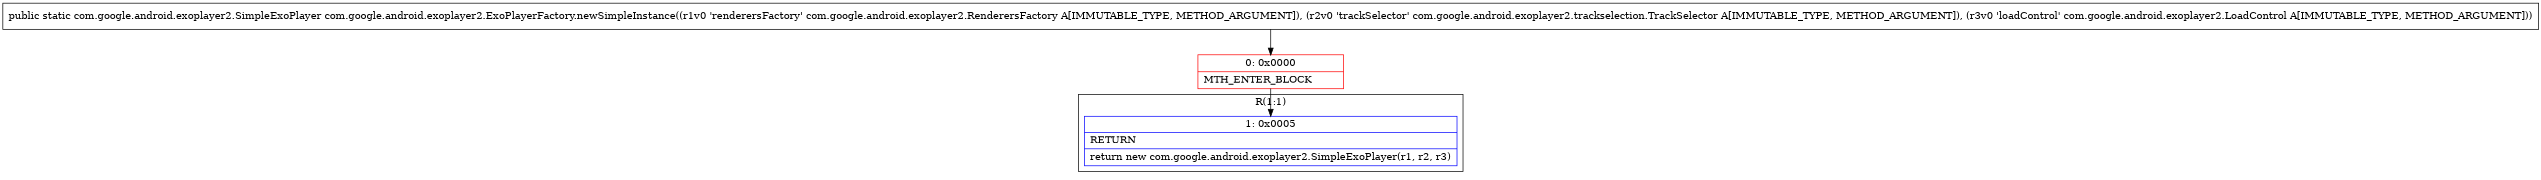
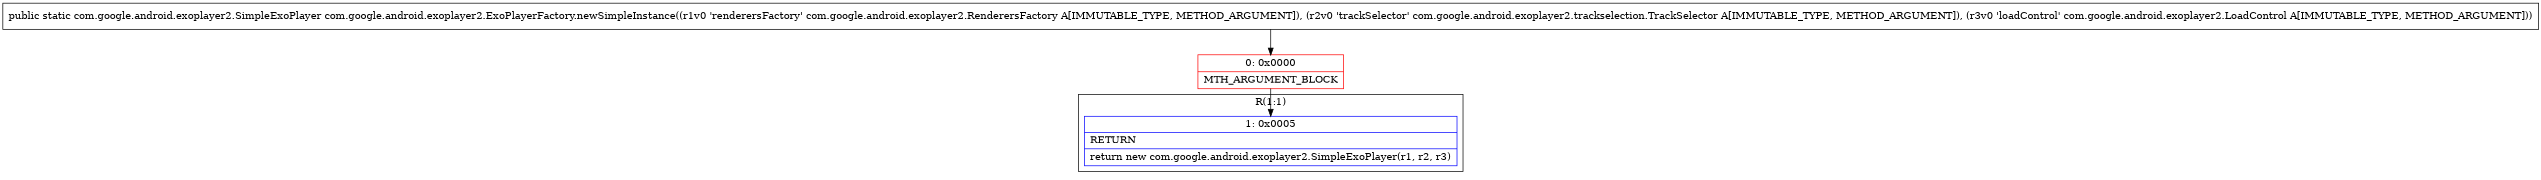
node "0: 0x0000": text "MTH_ENTER_BLOCK" -> "MTH_ARGUMENT_BLOCK"
